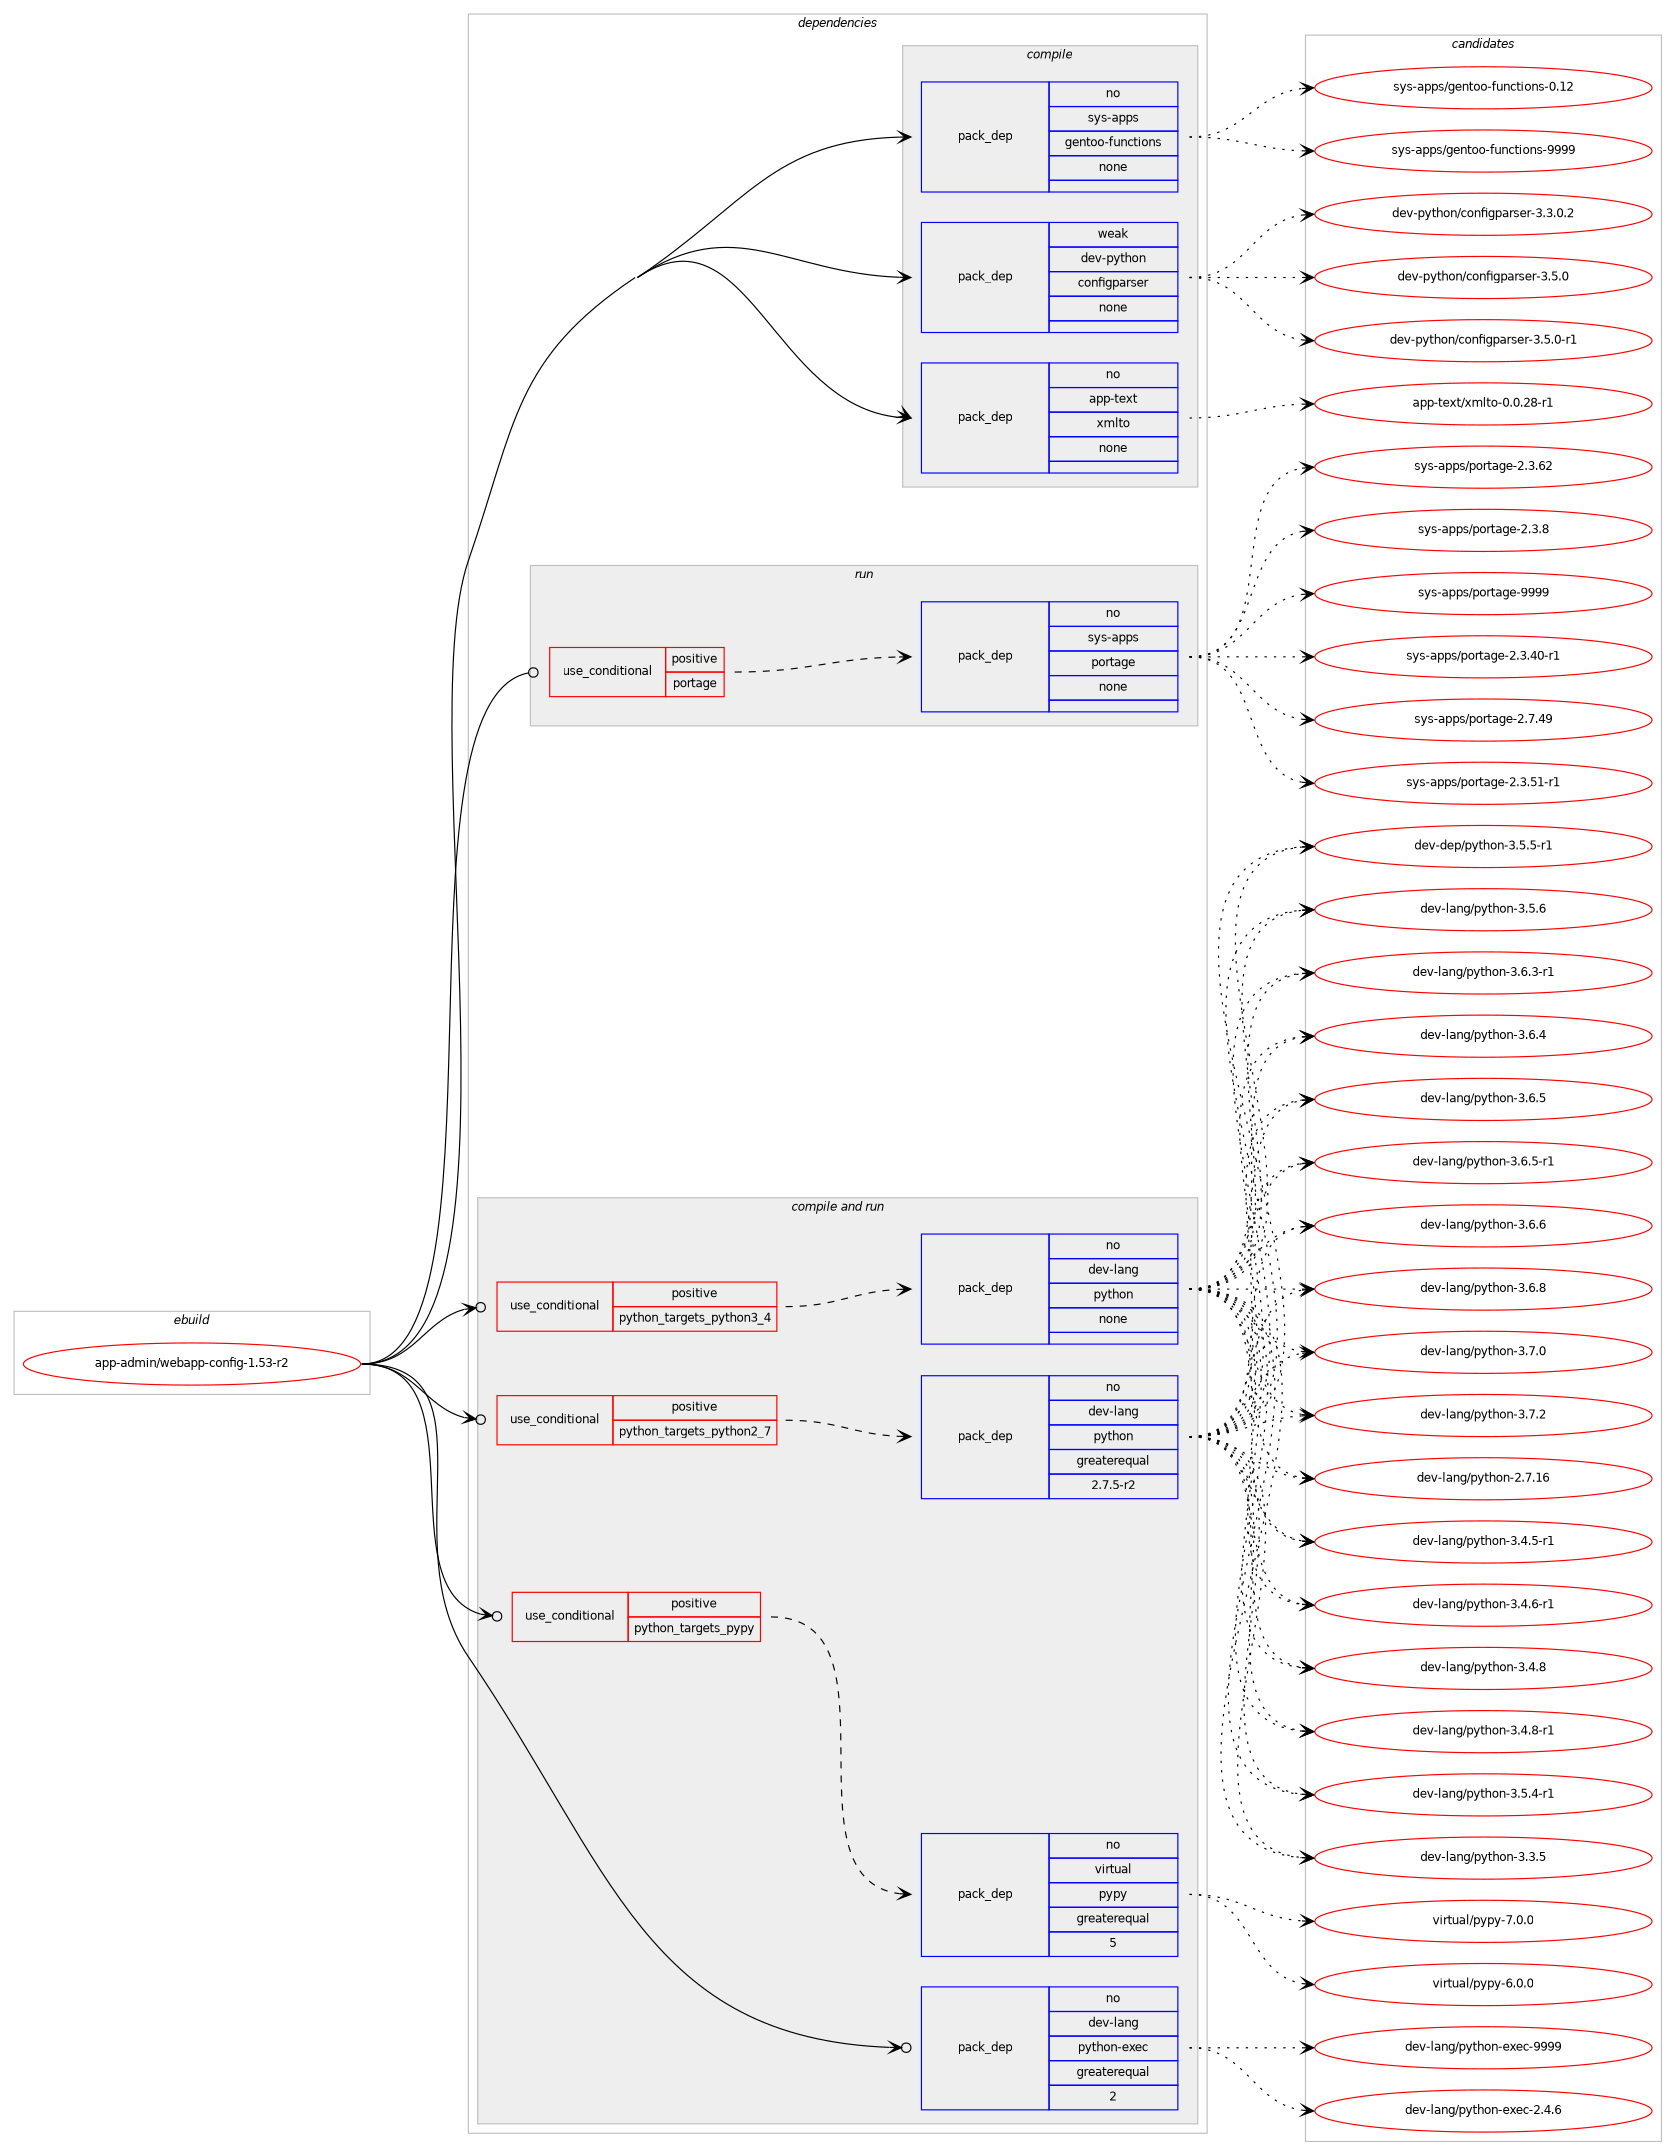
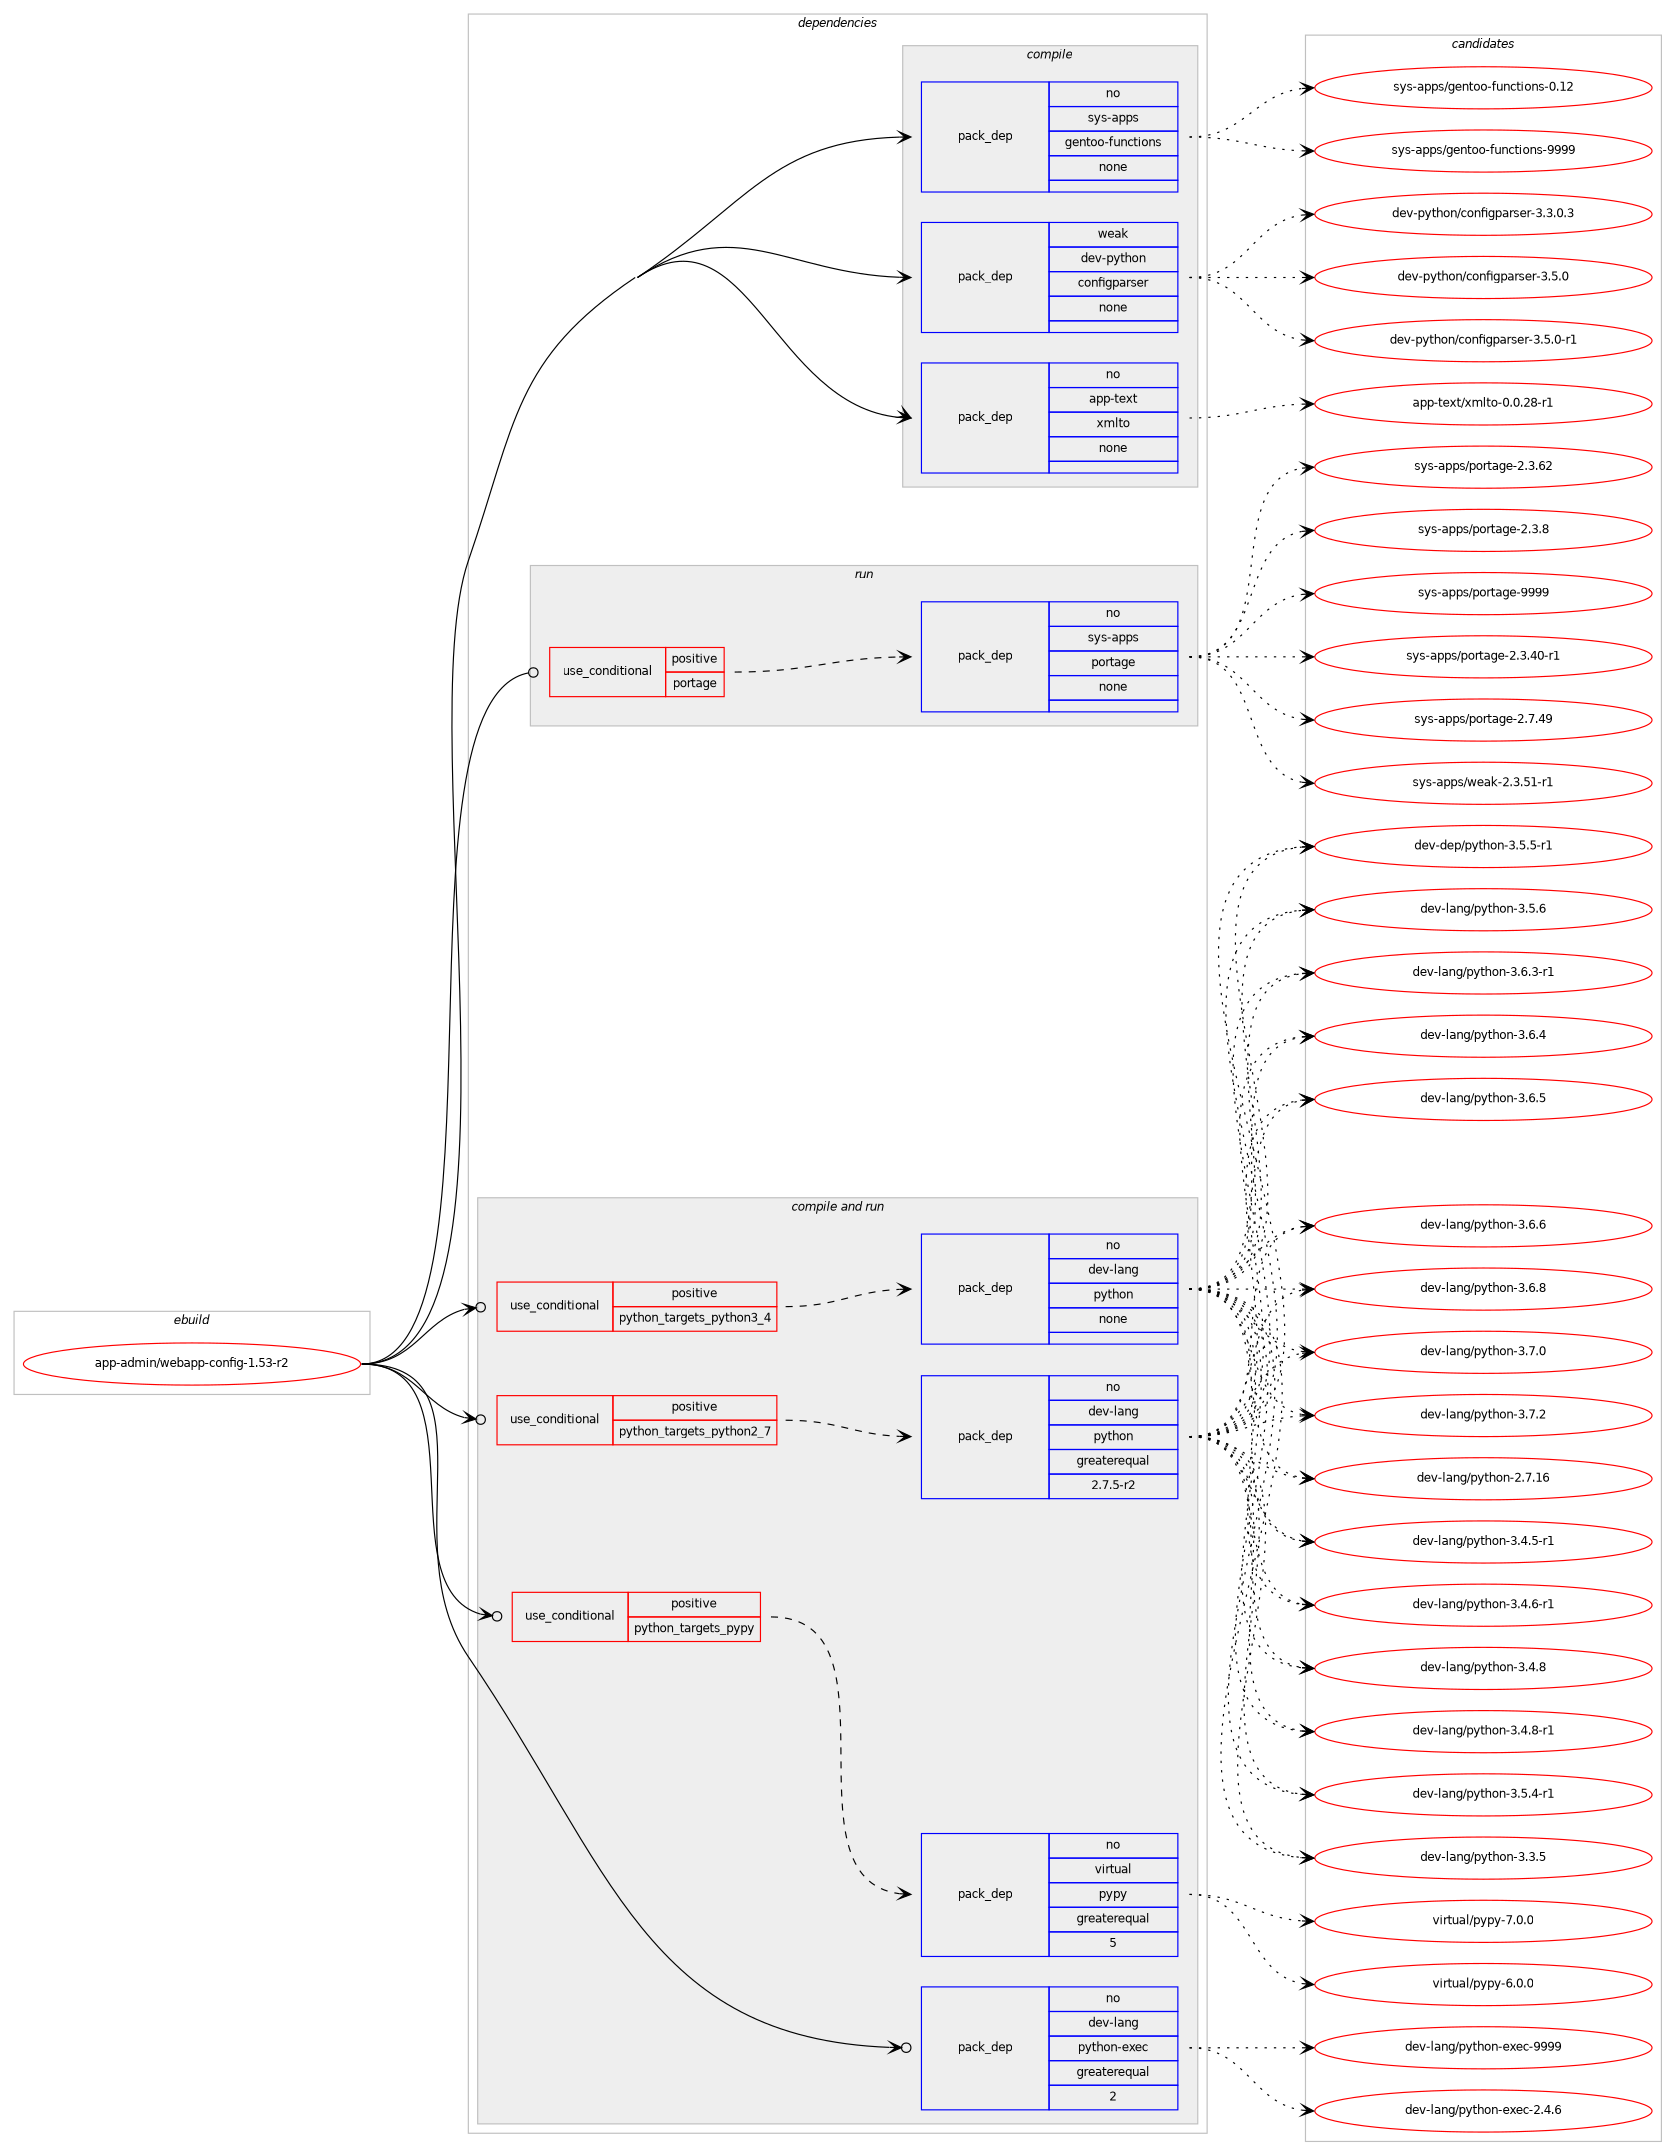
node "dev-python/configparser-3.3.0.2": label "dev-python/configparser-3.3.0.2" -> "dev-python/configparser-3.3.0.3"
node "sys-apps/portage-2.3.51-r1": label "sys-apps/portage-2.3.51-r1" -> "sys-apps/weak-2.3.51-r1"
node "dev-lang/python-3.6.5-r1": removed
